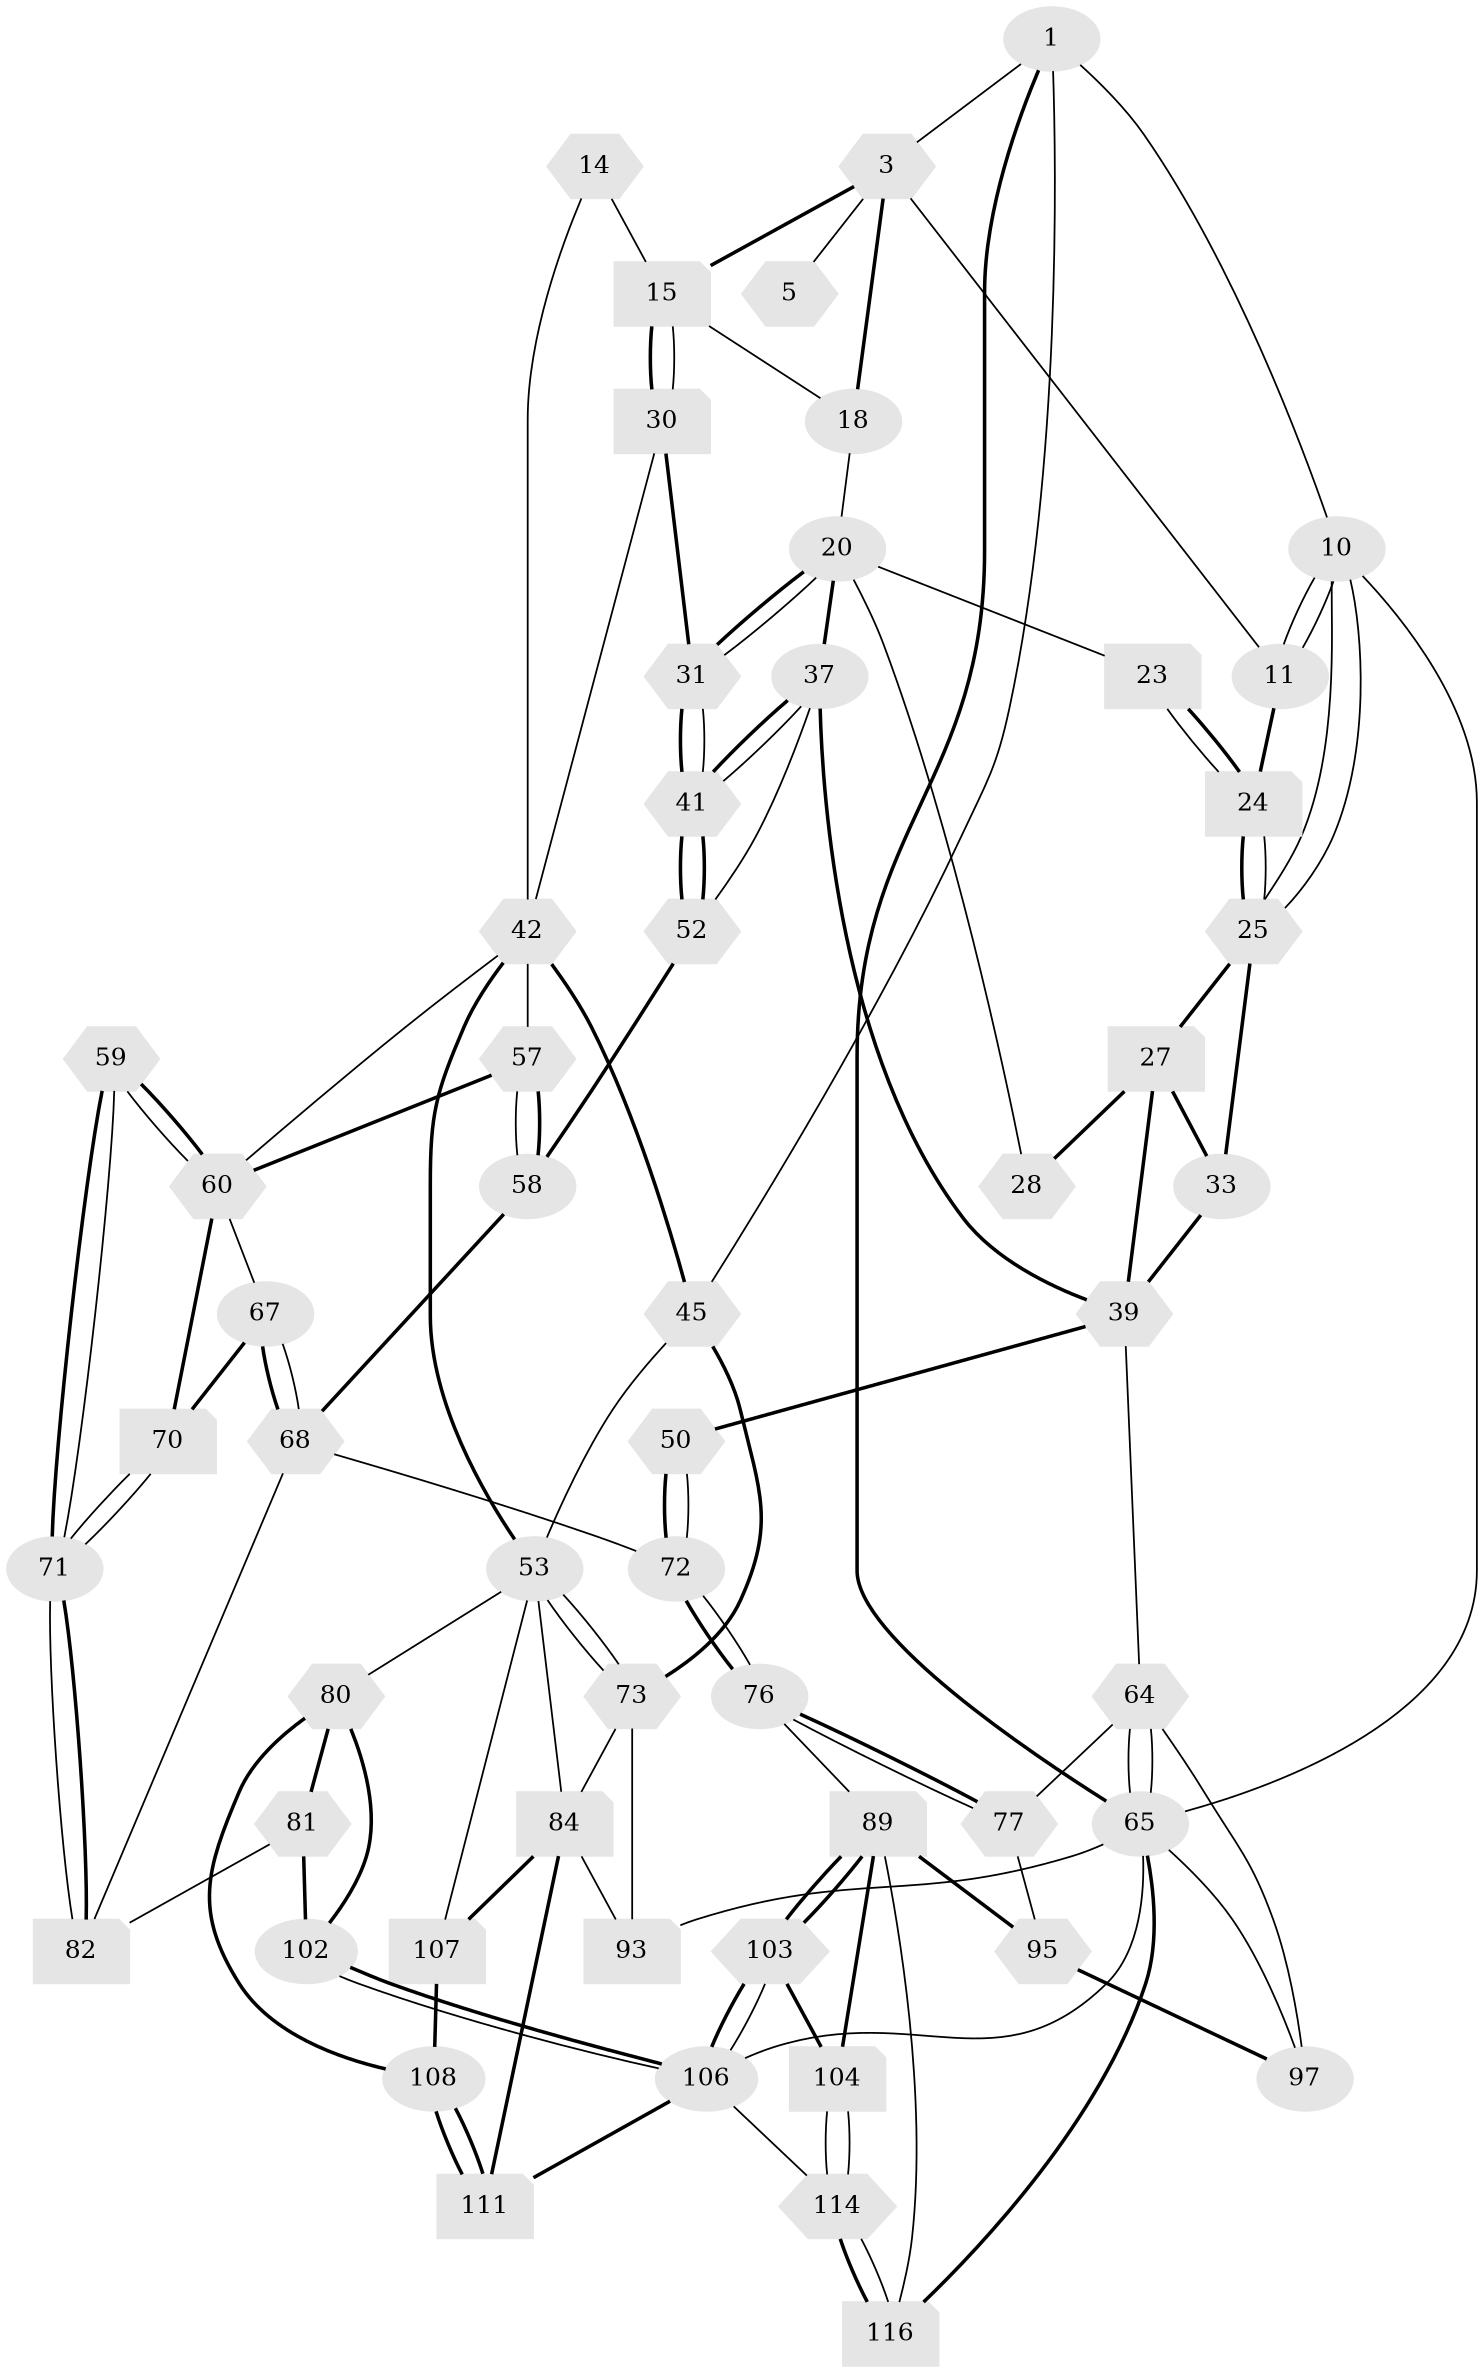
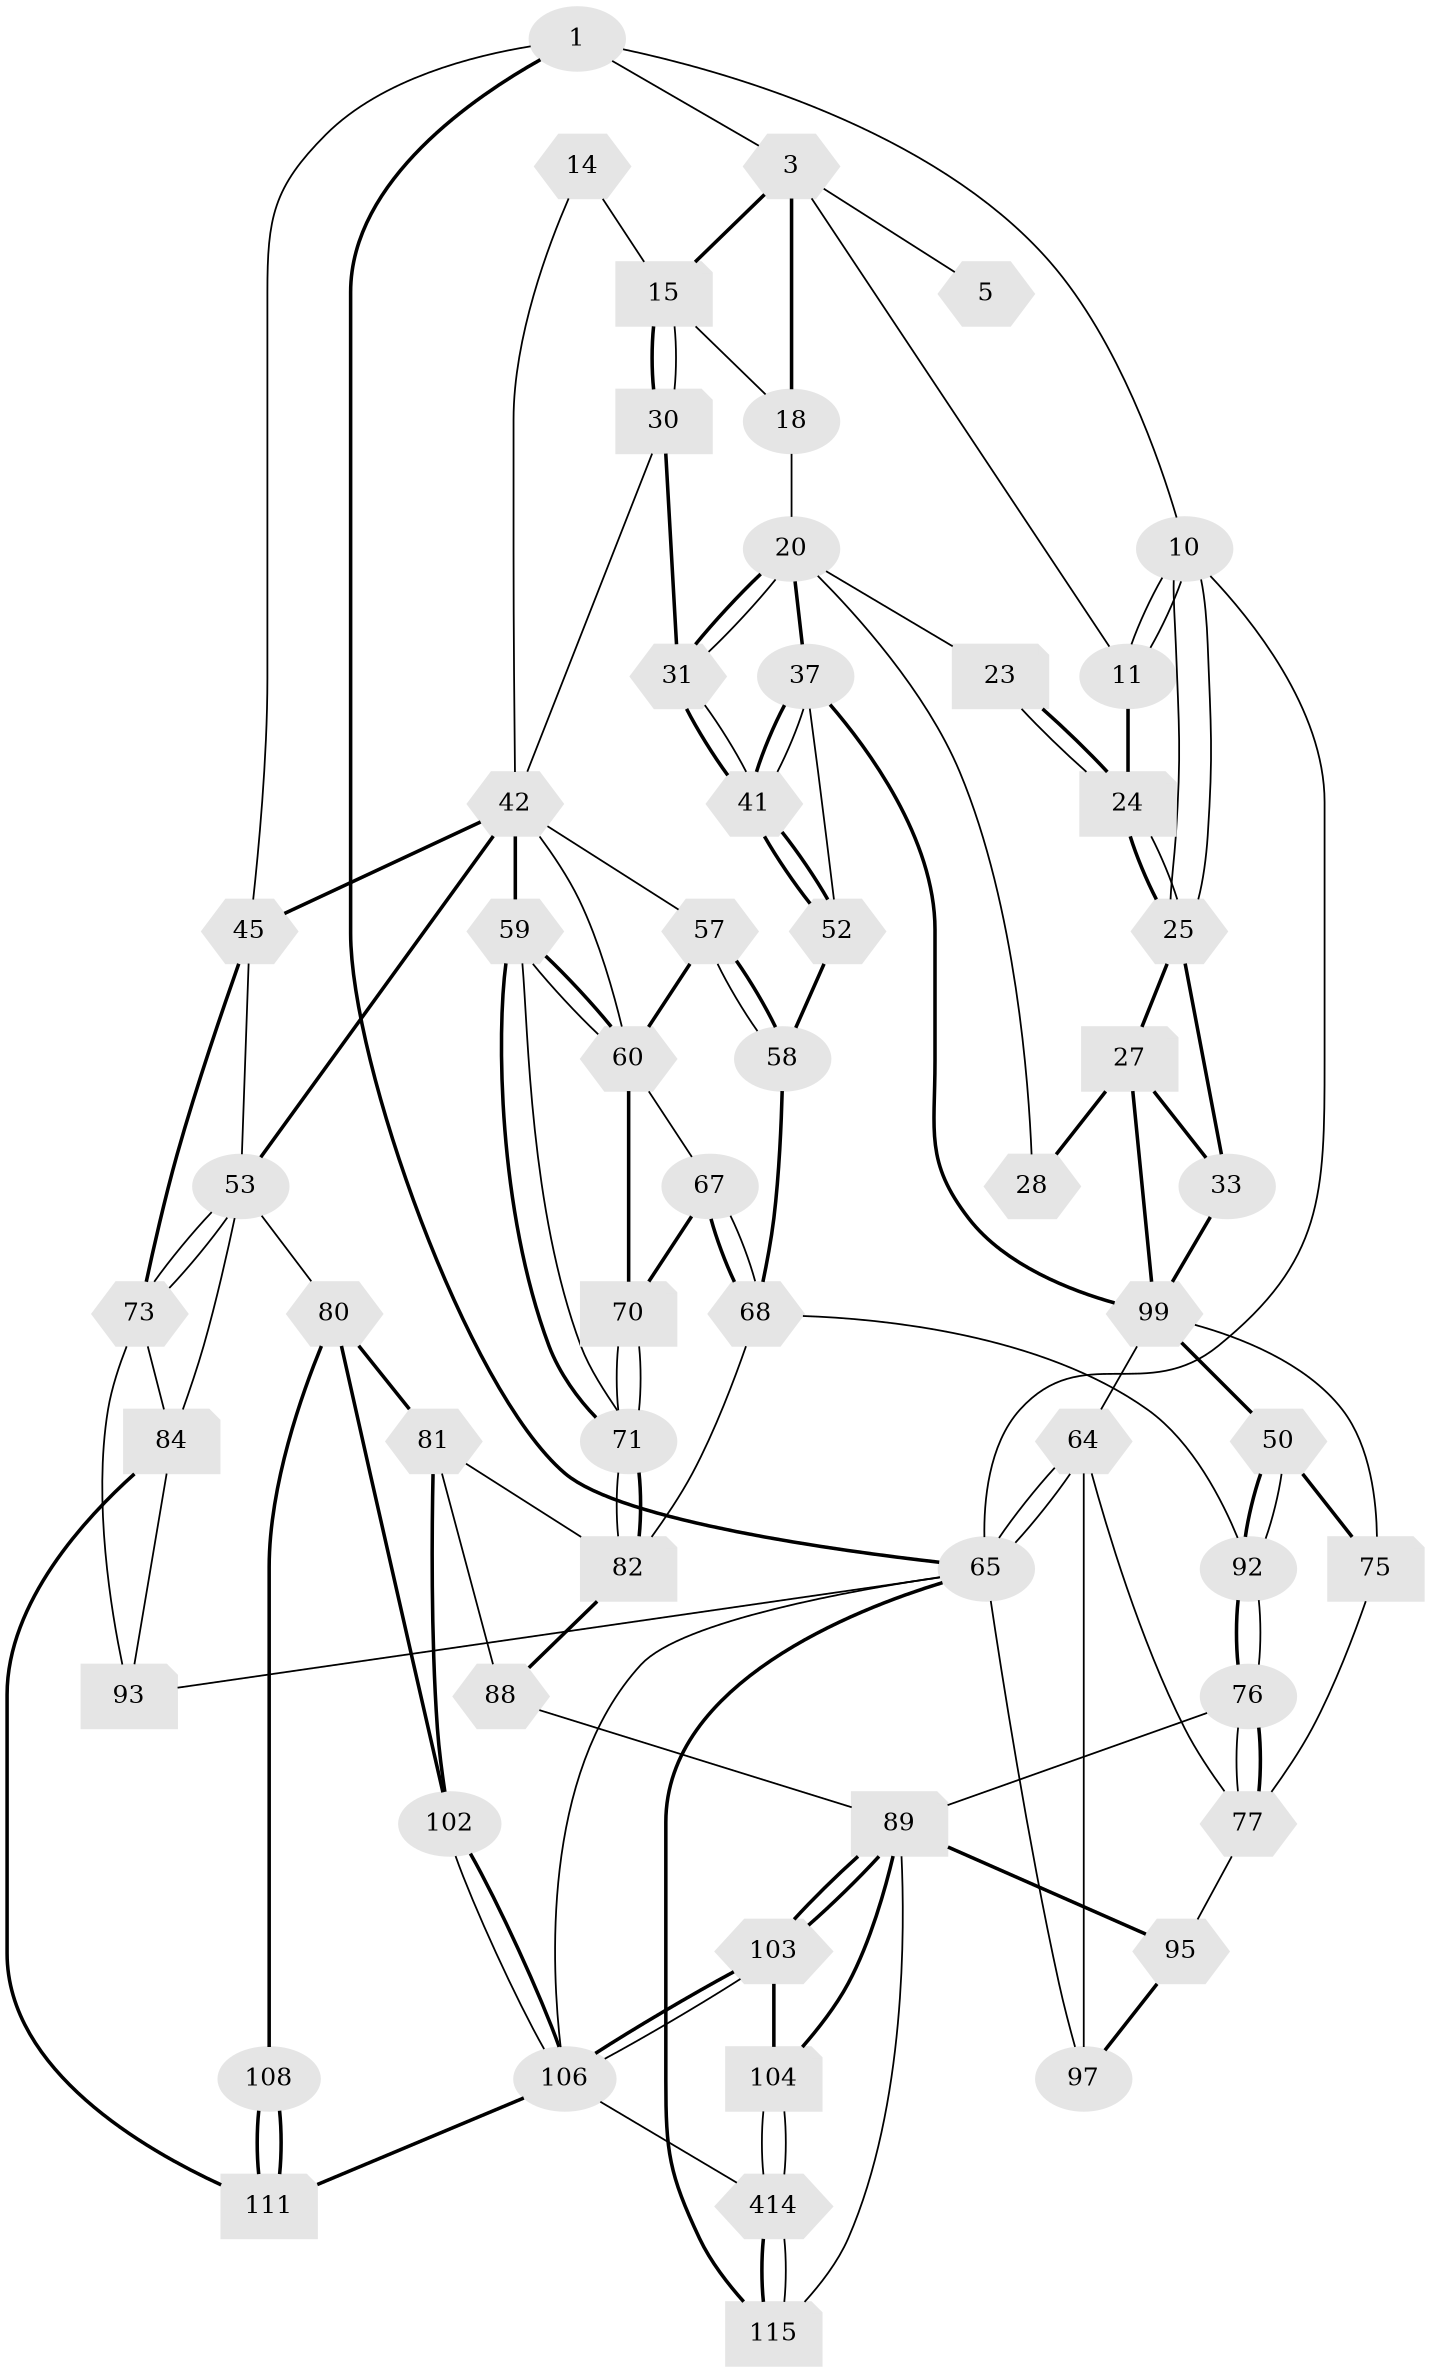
edge "42" -- "59": added
node "39": label "39" -> "99"
node "72": label "72" -> "92"
node "75": added
node "88": added
node "107": removed
node "114": label "114" -> "414"
node "116": label "116" -> "115"
